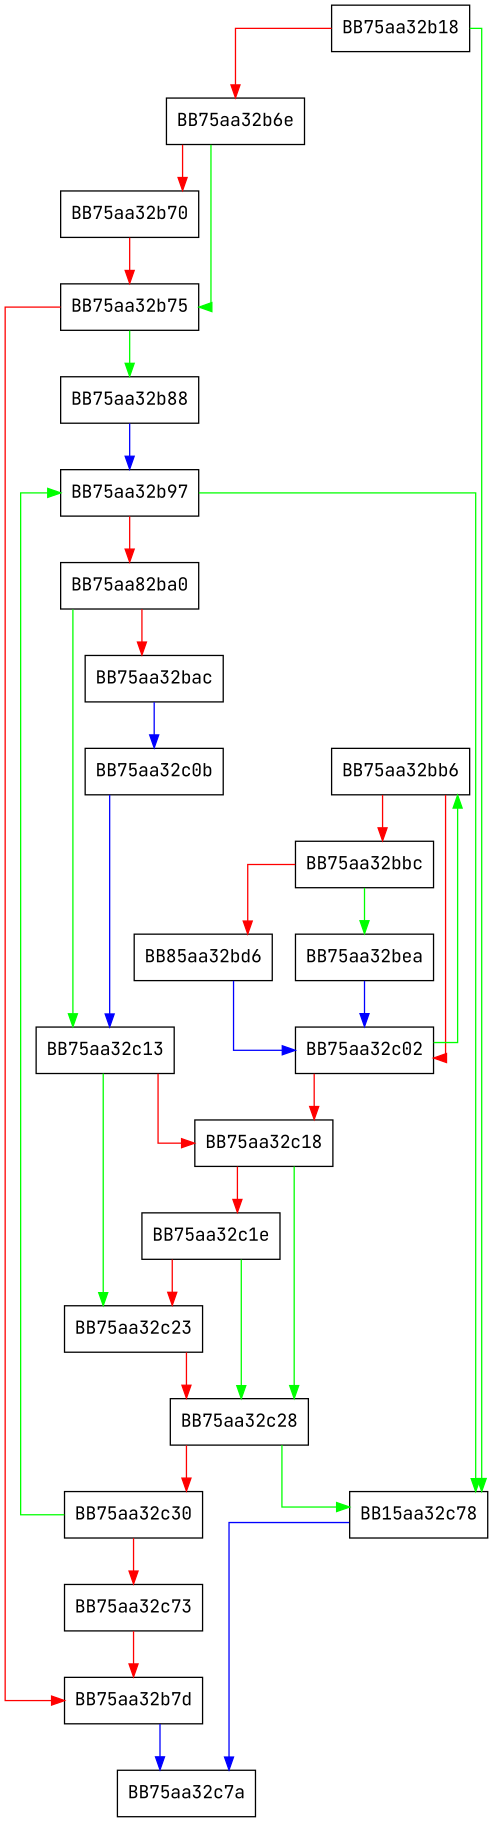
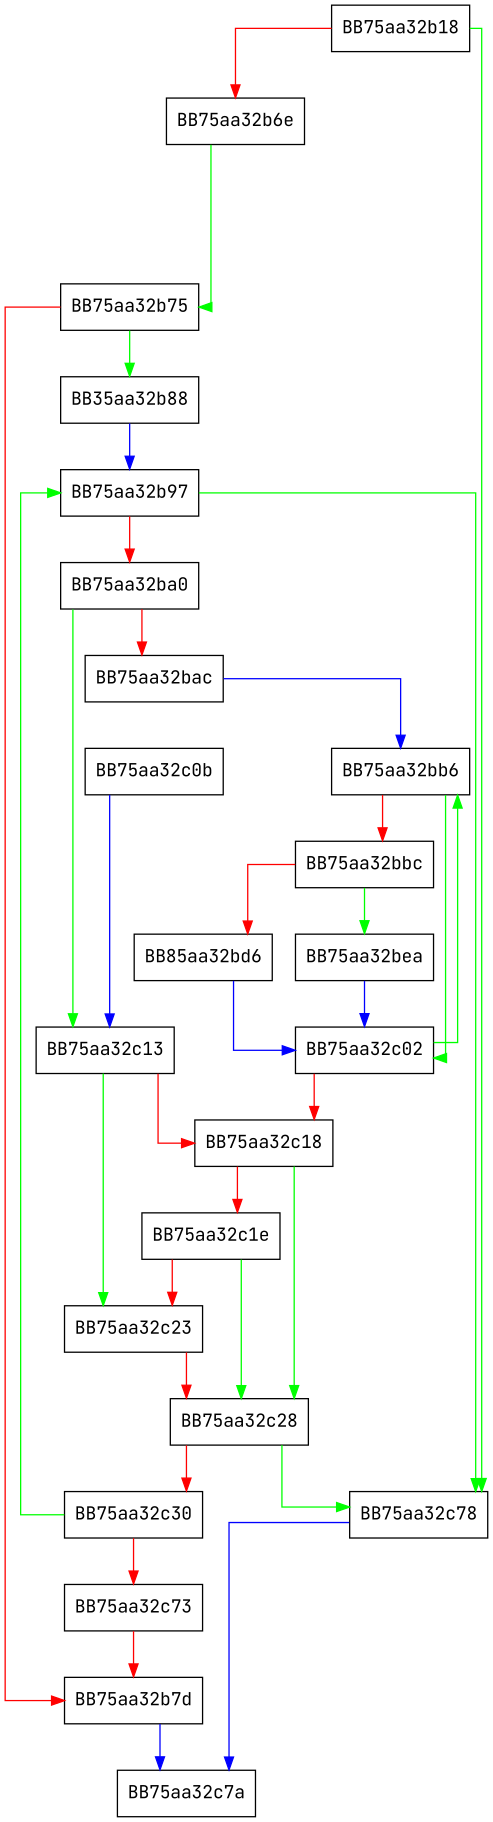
node "BB75aa32b70": removed
node "BB75aa32b88": label "BB75aa32b88" -> "BB35aa32b88"
node "BB75aa82ba0": label "BB75aa82ba0" -> "BB75aa32ba0"
edge "BB75aa32bac" -> "BB75aa32c0b": now "BB75aa32bac" -> "BB75aa32bb6"
edge "BB75aa32bb6" -> "BB75aa32c02": color red -> green
node "BB15aa32c78": label "BB15aa32c78" -> "BB75aa32c78"
